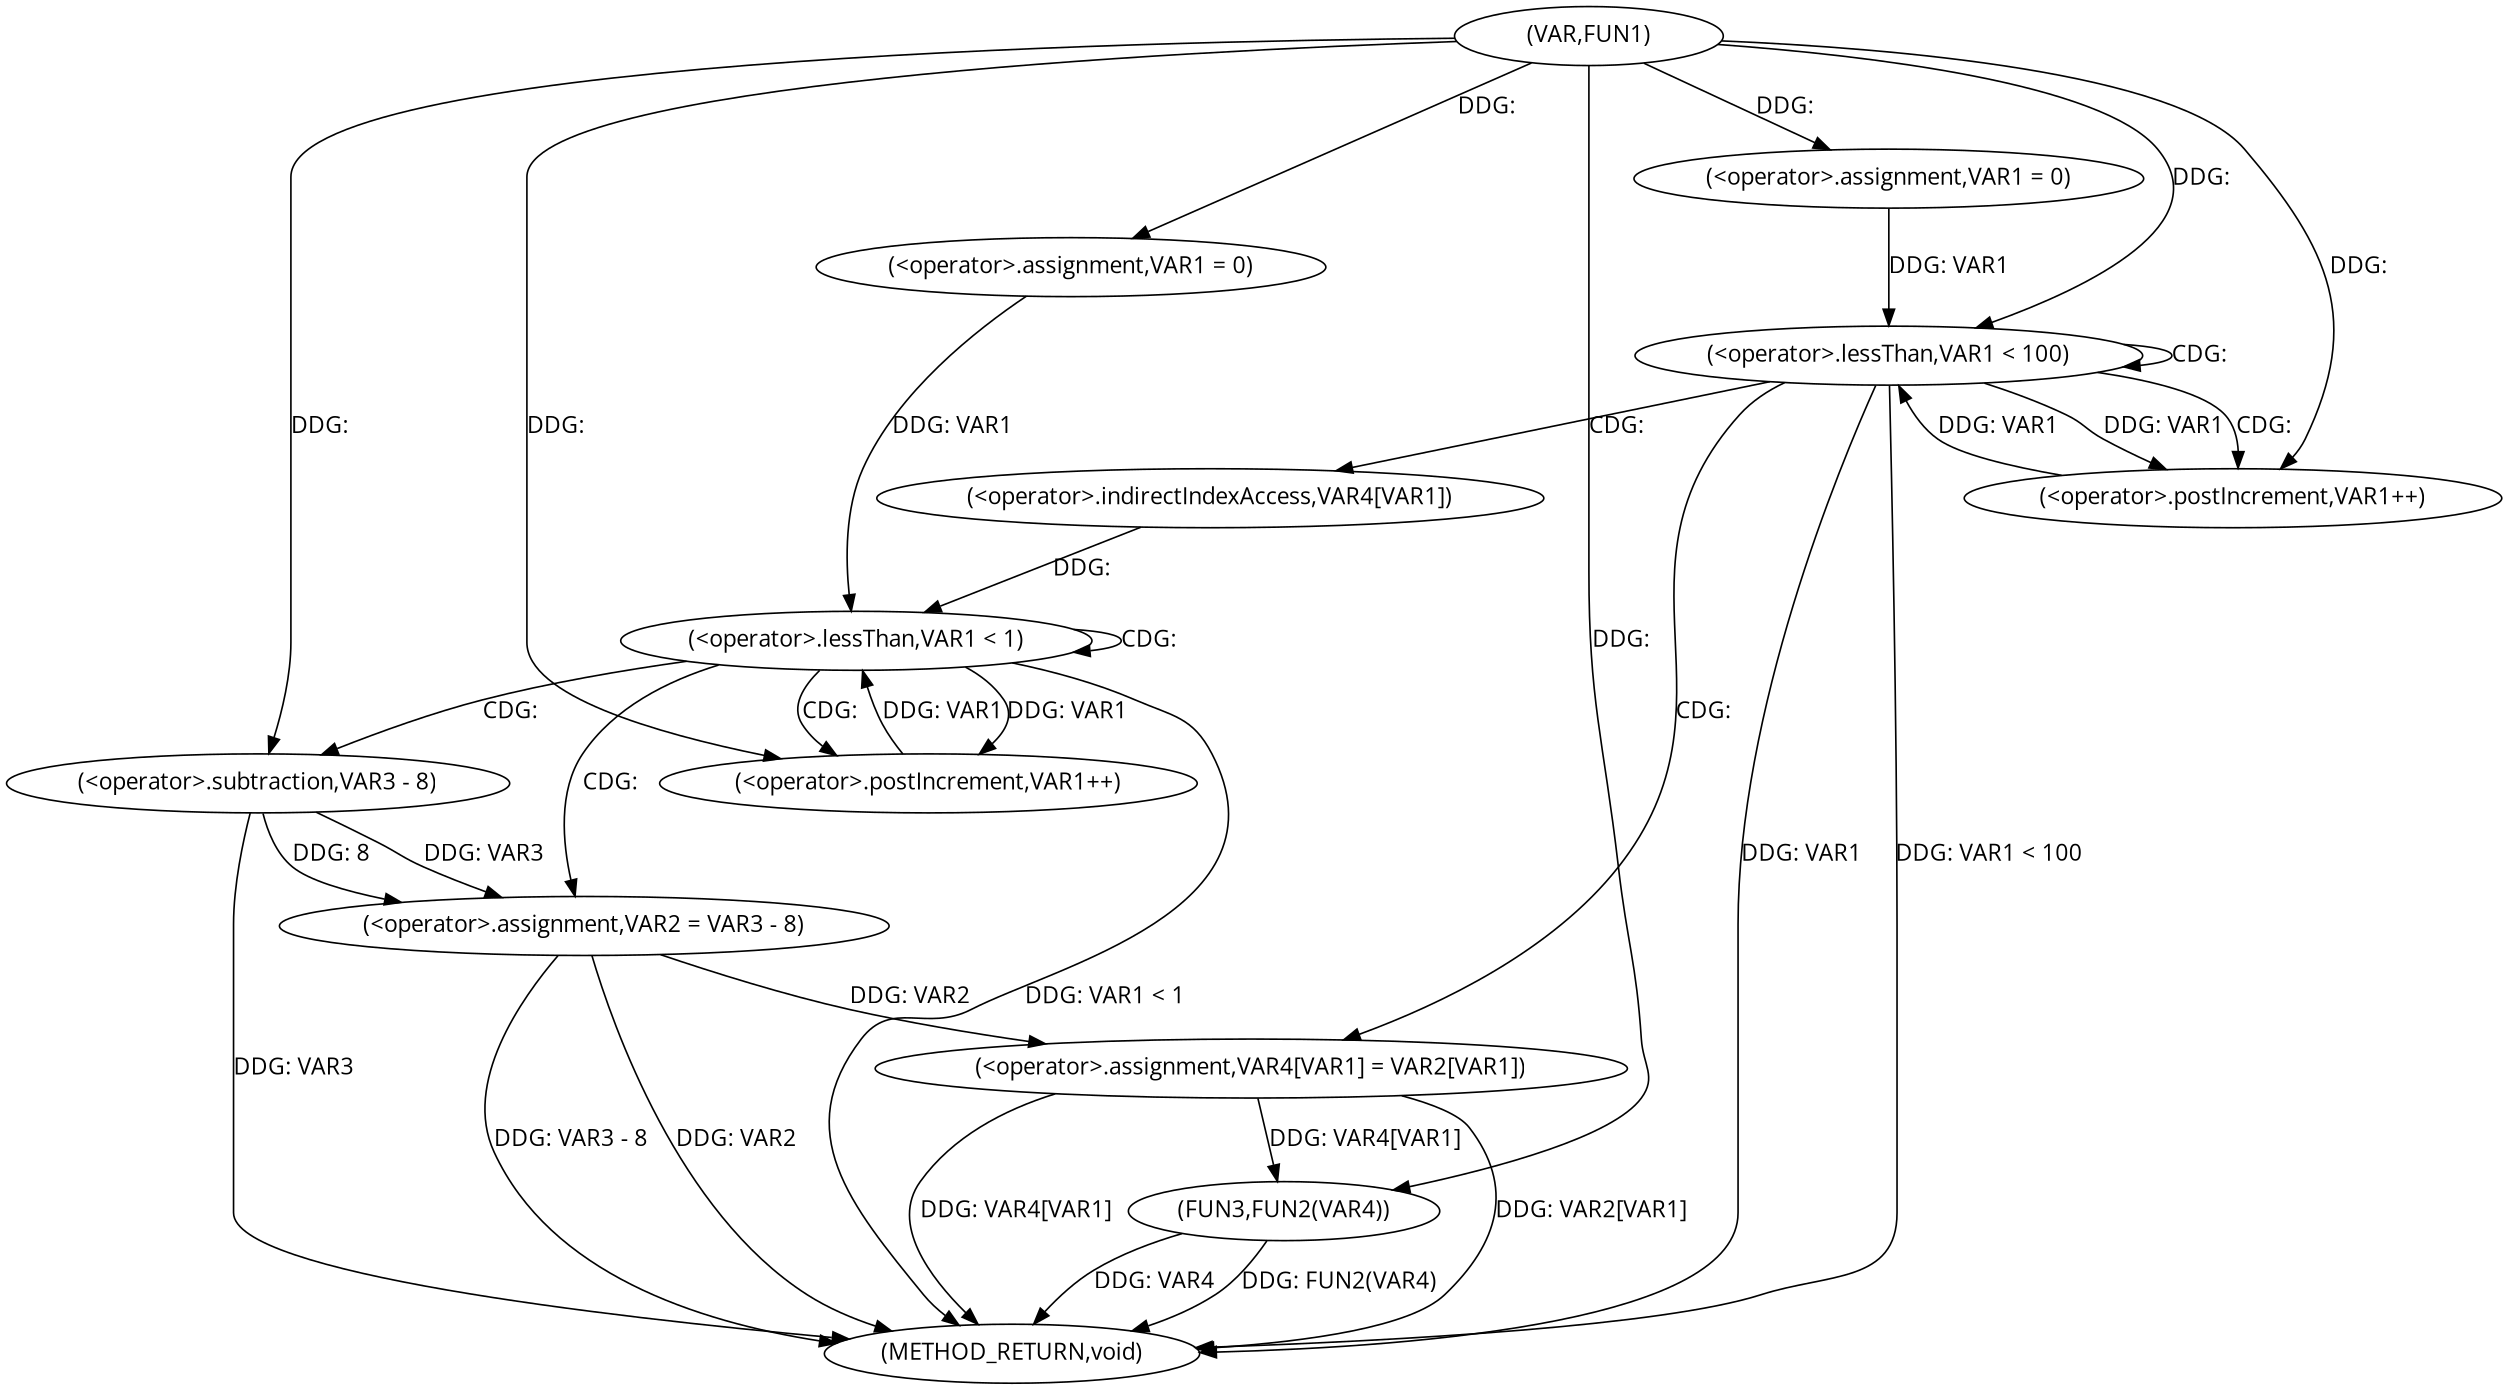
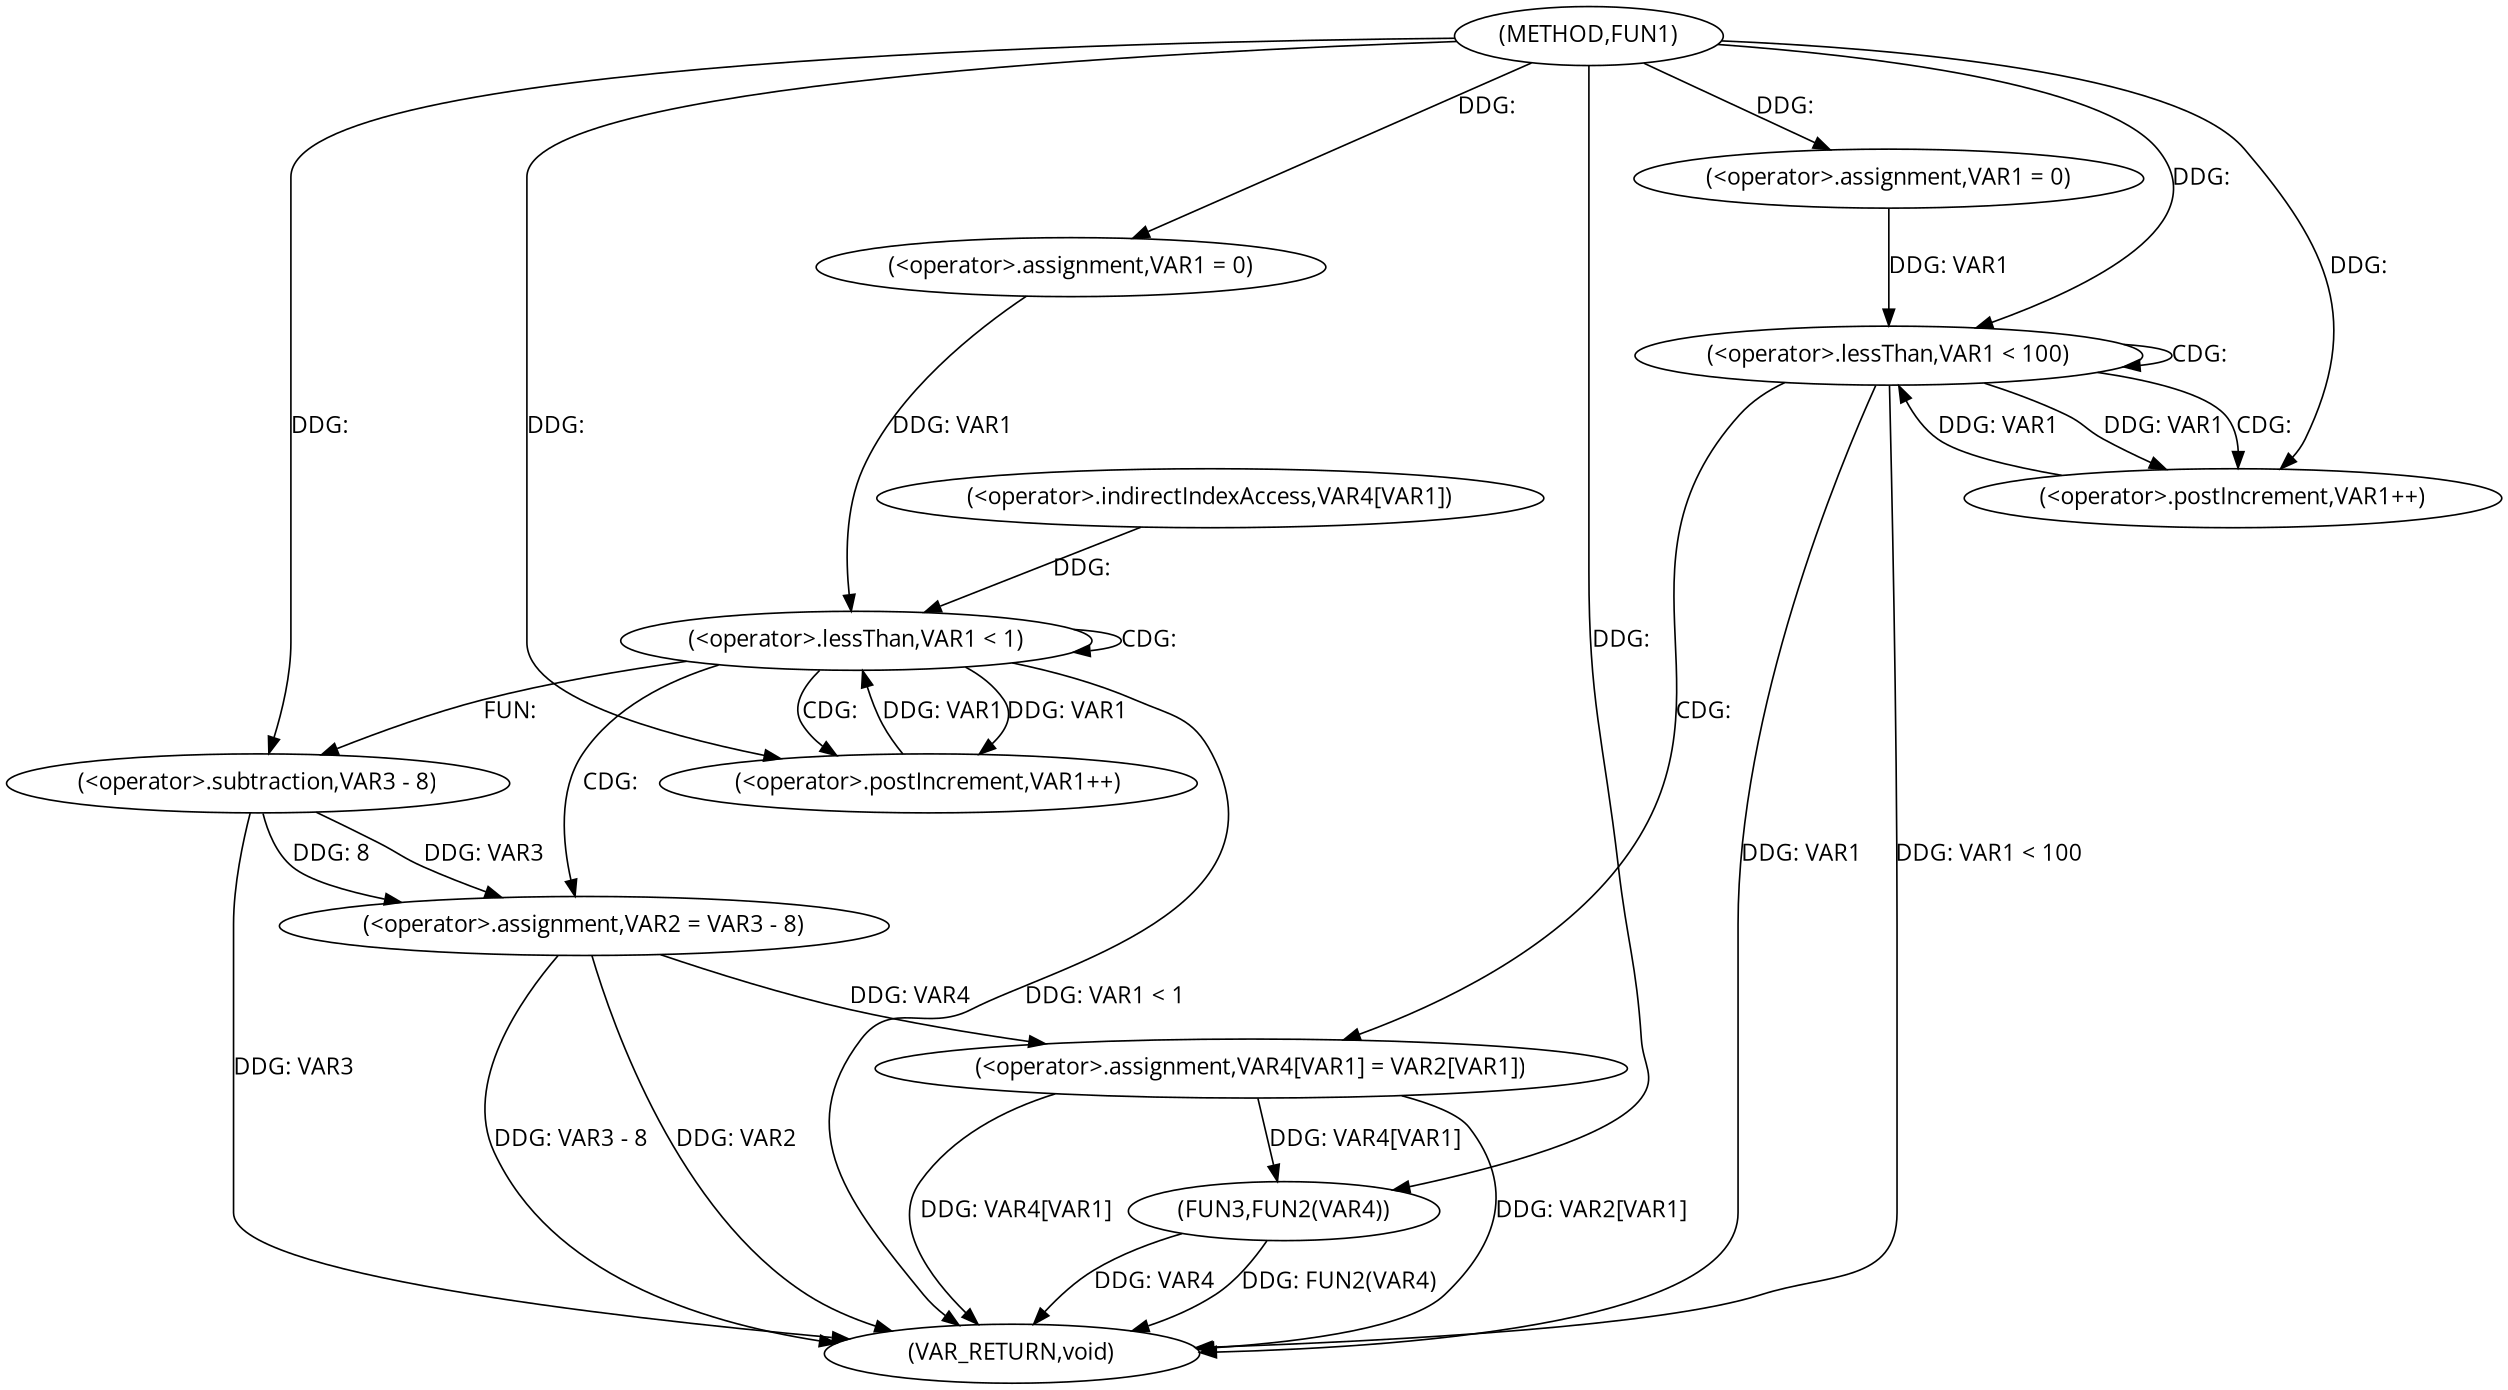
node "(VAR,FUN1)": label "(VAR,FUN1)" -> "(METHOD,FUN1)"
edge "(<operator>.lessThan,VAR1 < 100)" -> "(<operator>.indirectIndexAccess,VAR4[VAR1])": removed, label "CDG:"
edge "(<operator>.lessThan,VAR1 < 1)" -> "(<operator>.subtraction,VAR3 - 8)": label "CDG: " -> "FUN: "
edge "(<operator>.assignment,VAR2 = VAR3 - 8)" -> "(<operator>.assignment,VAR4[VAR1] = VAR2[VAR1])": label "DDG: VAR2" -> "DDG: VAR4"
node "(METHOD_RETURN,void)": label "(METHOD_RETURN,void)" -> "(VAR_RETURN,void)"
